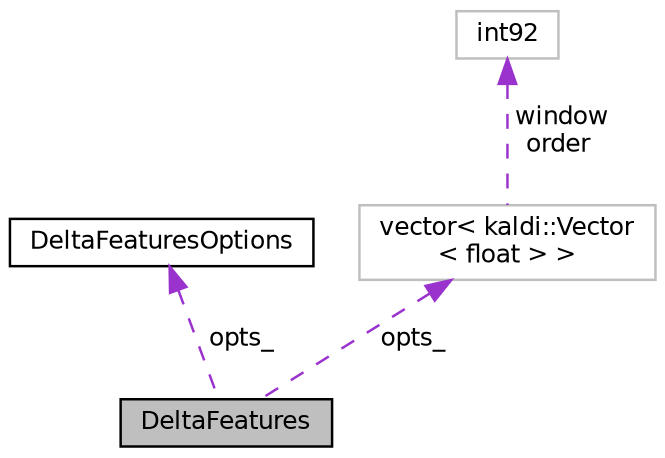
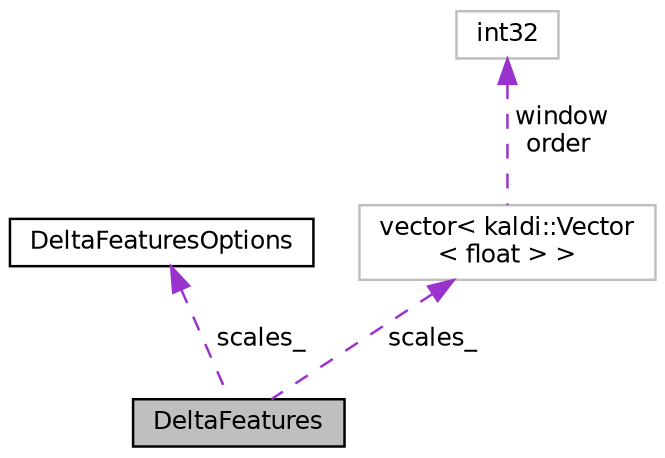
node "int92": label "int92" -> "int32"
edge "DeltaFeatures" -> "DeltaFeaturesOptions": label " opts_" -> " scales_"
edge "DeltaFeatures" -> "vector< kaldi::Vector < float > >": label " opts_" -> " scales_"
